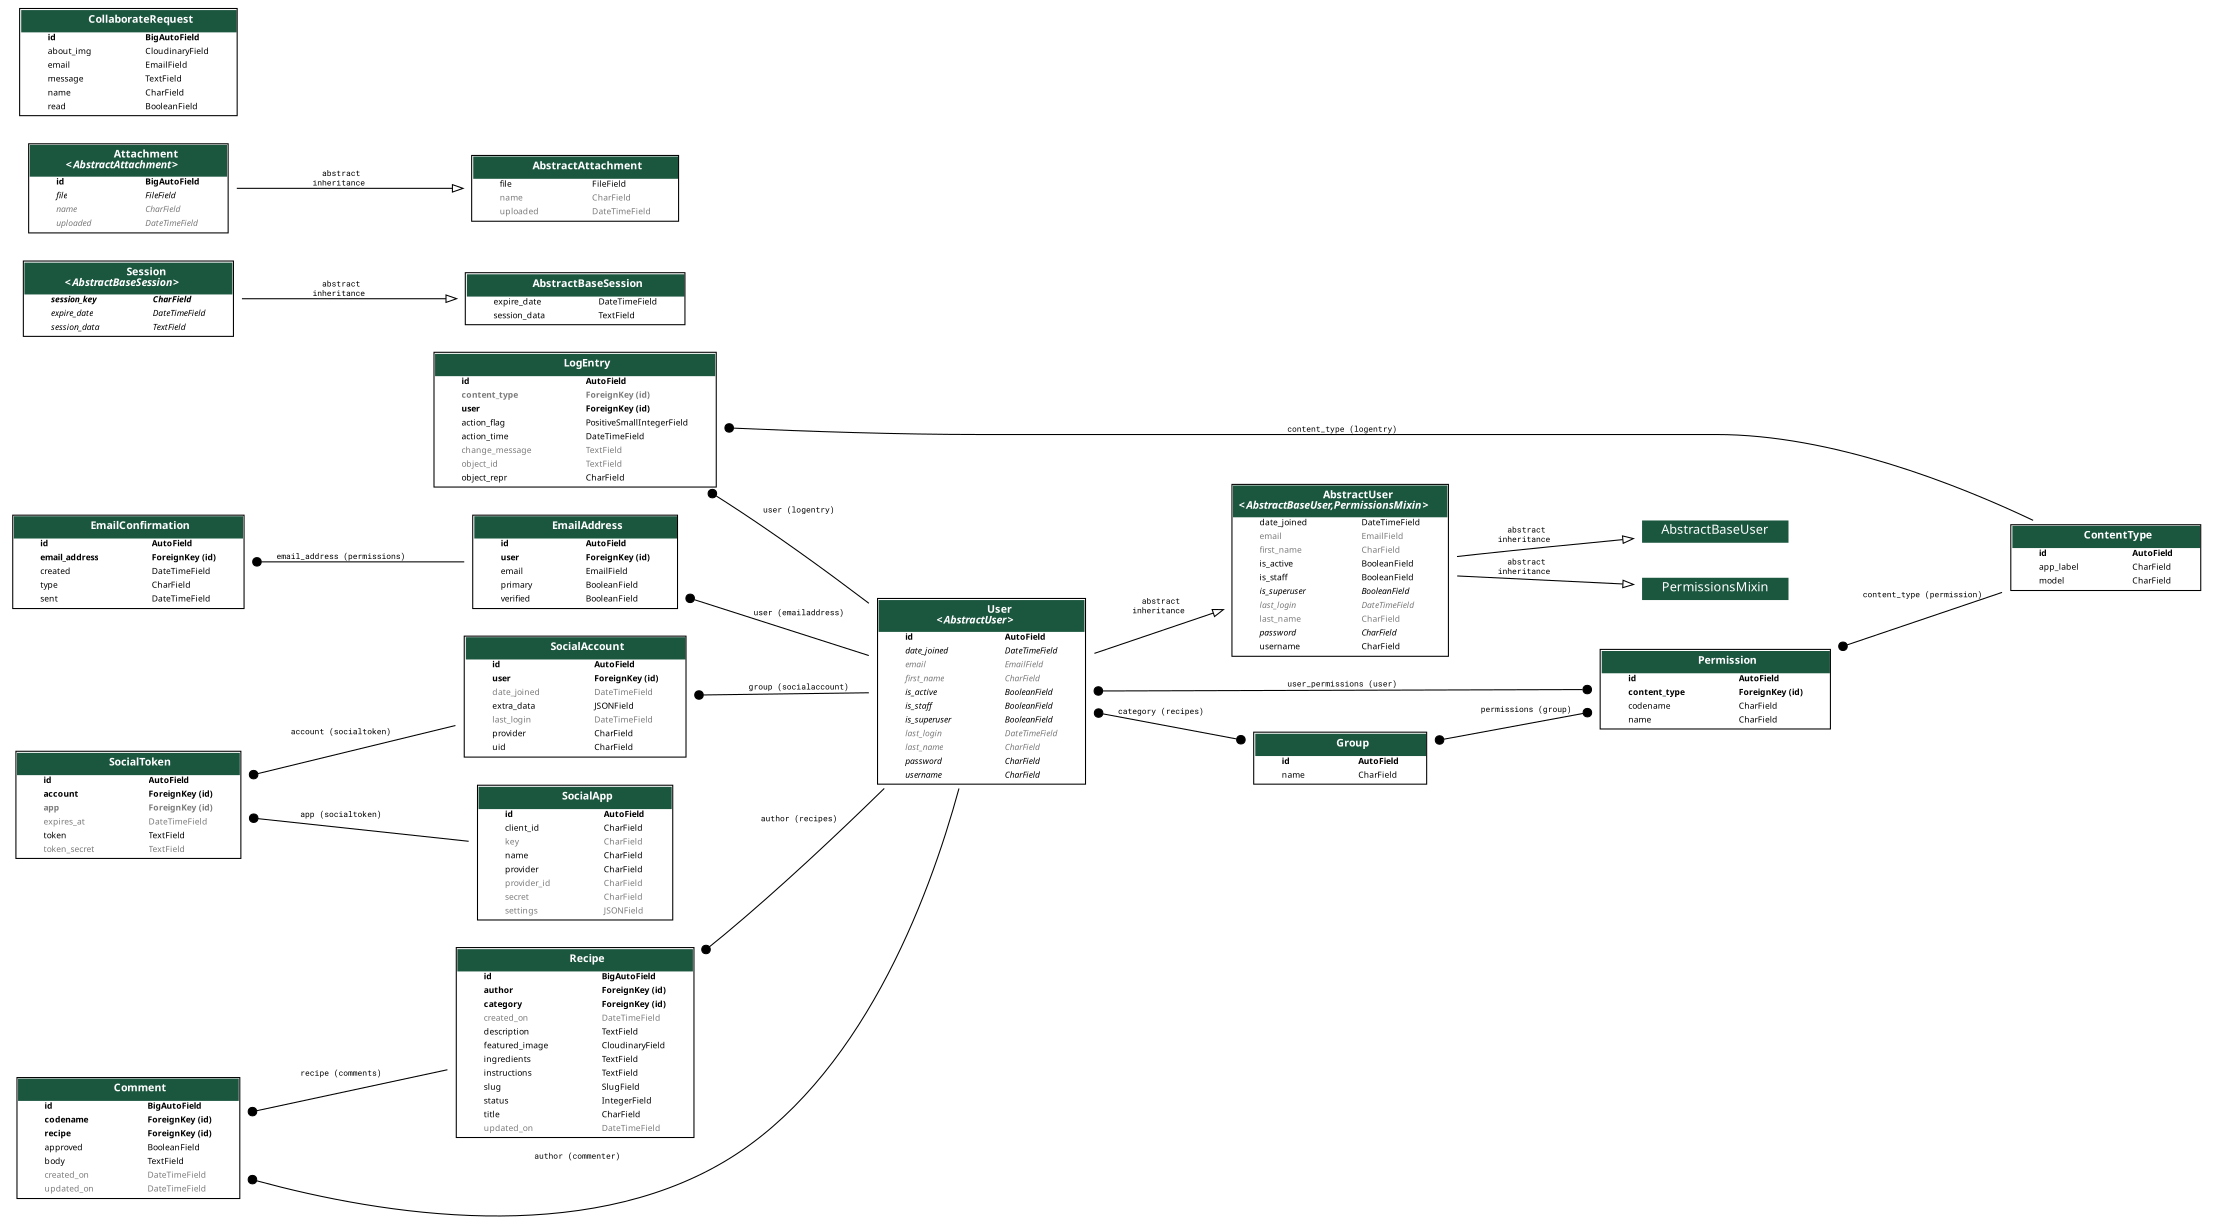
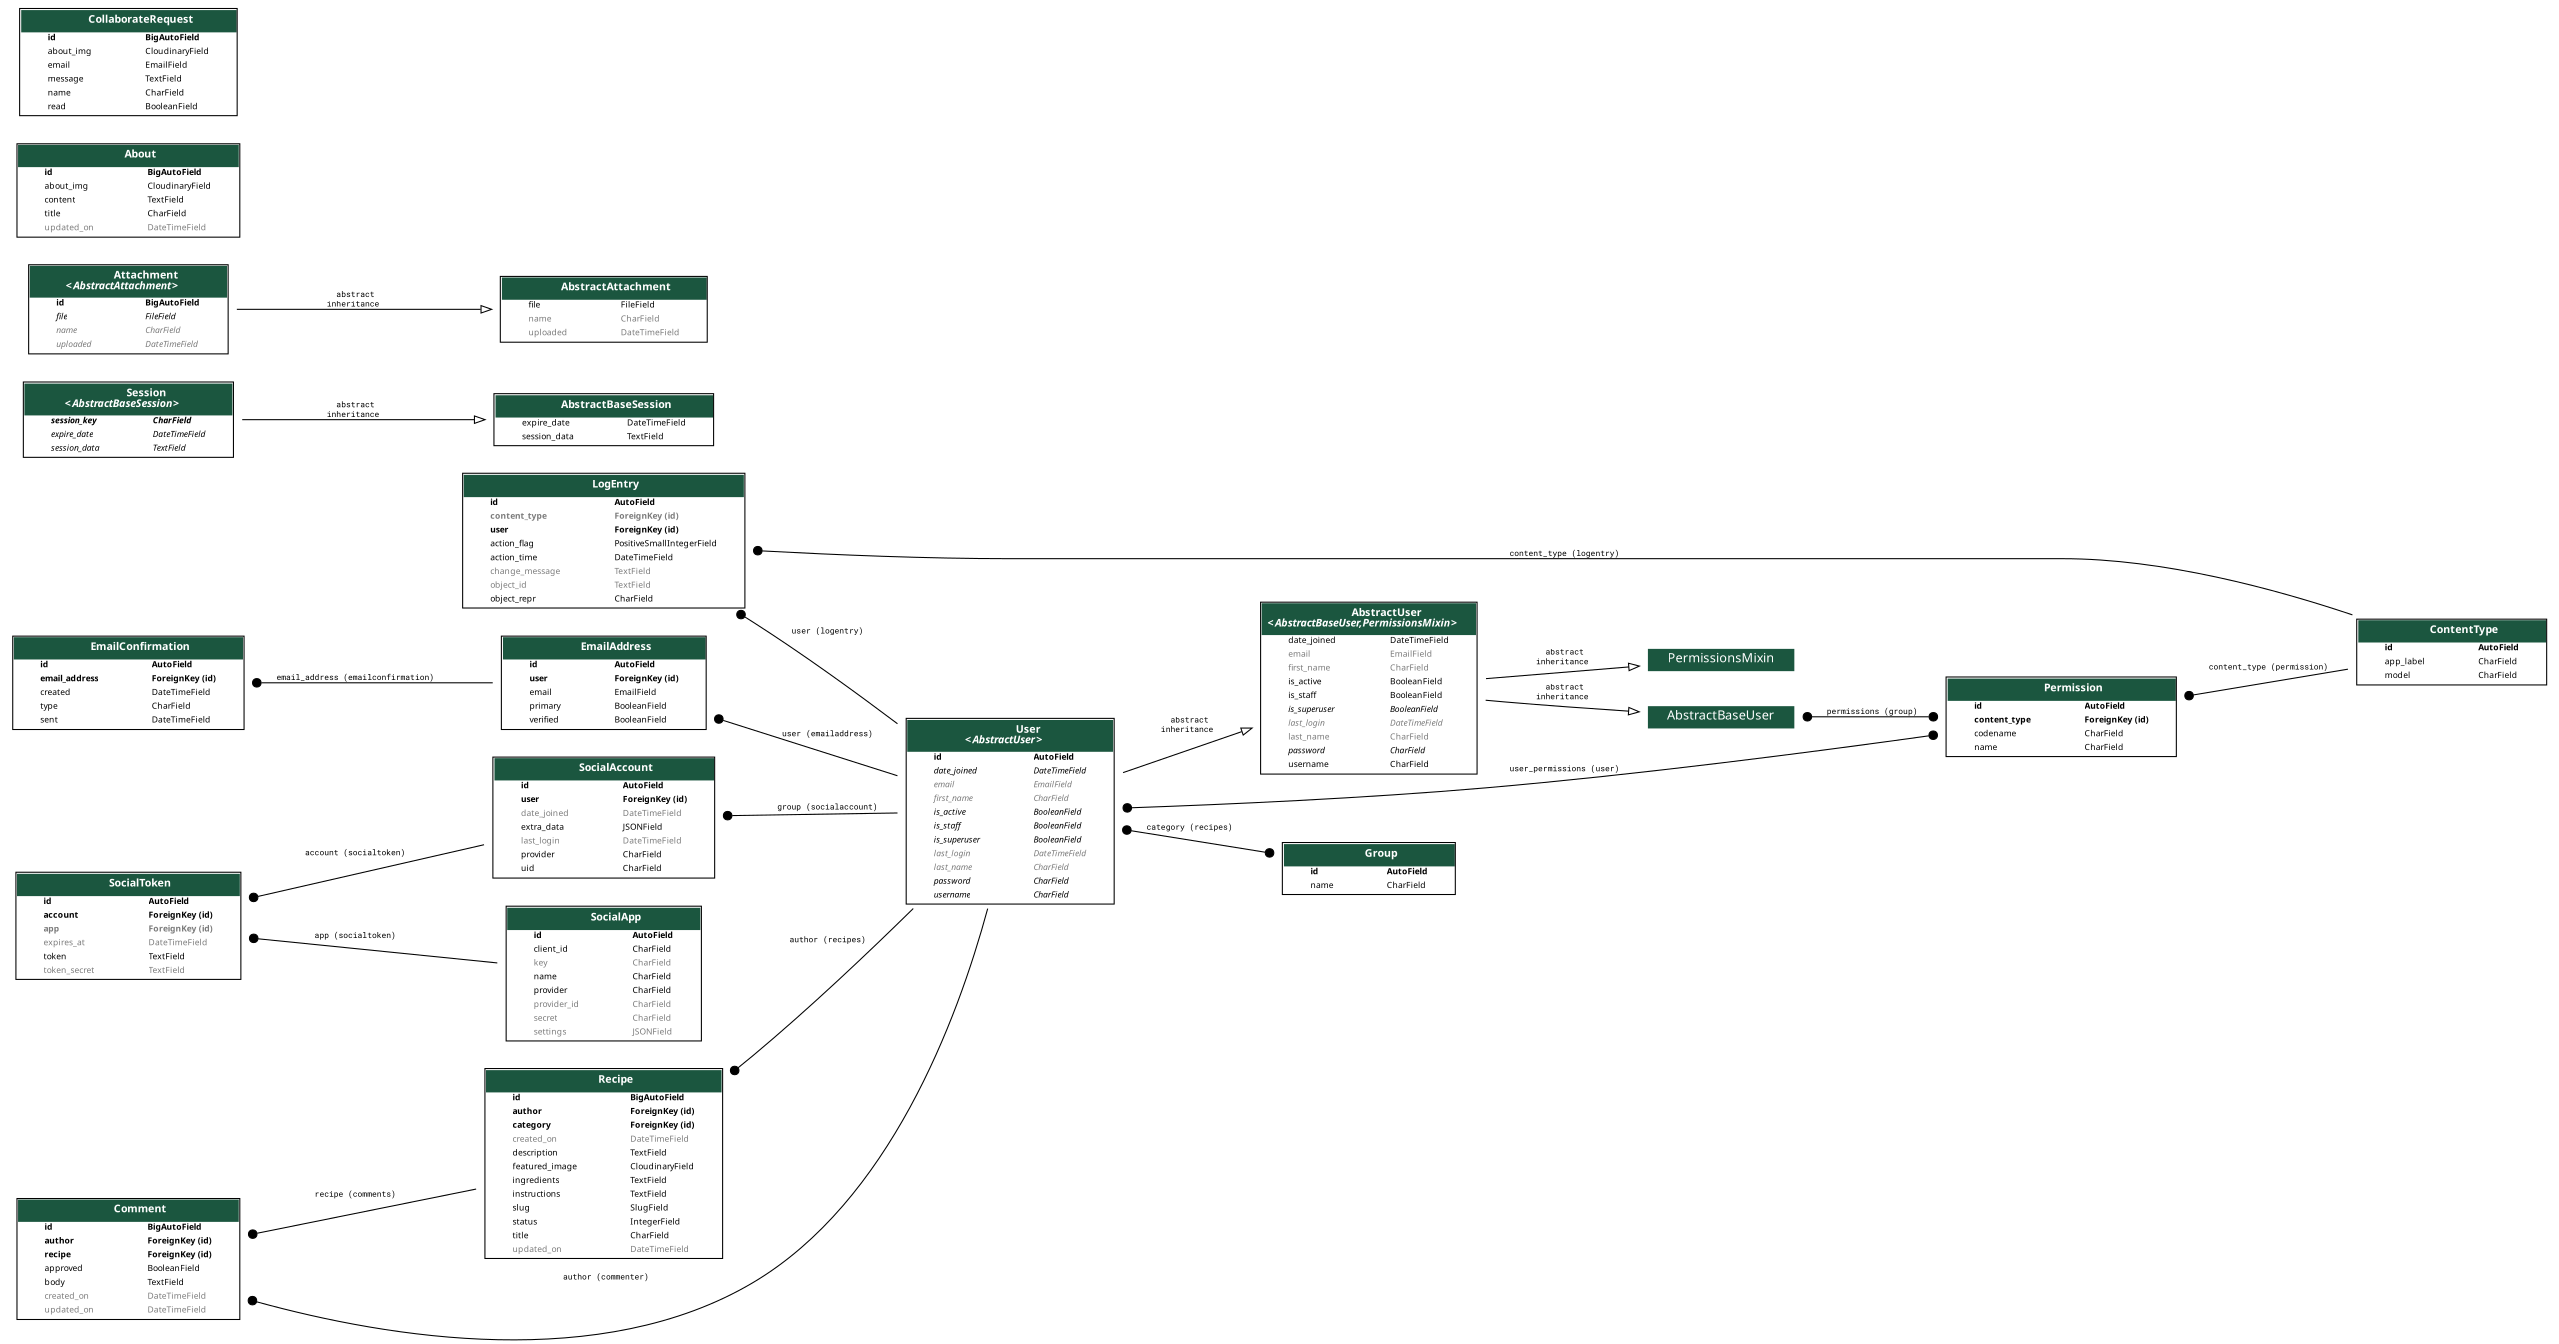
node "About": added
edge "EmailConfirmation" -- "EmailAddress": label " email_address (permissions)" -> " email_address (emailconfirmation)"
edge "Permission" -- "Group": now "Permission" -- "AbstractBaseUser"
node "Comment": text "codename" -> "author"
